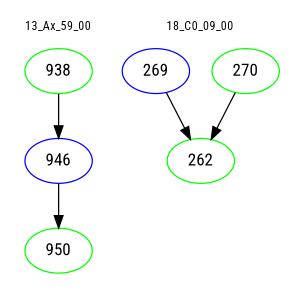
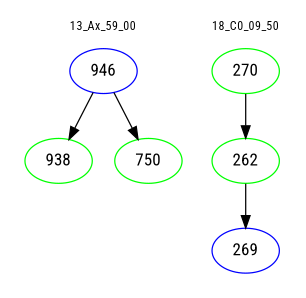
cluster "18_C0_09_00": label "18_C0_09_00" -> "18_C0_09_50"
edge "938" -> "946": reversed
edge "269" -> "262": reversed
node "950": label "950" -> "750"
